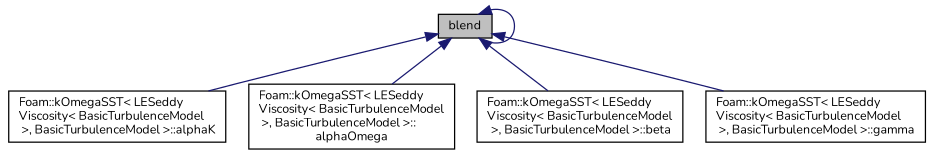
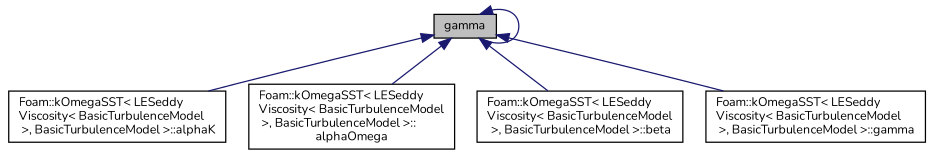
node "blend": label "blend" -> "gamma"
